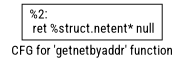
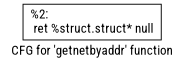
node "%2:": text "ret %struct.netent* null" -> "ret %struct.struct* null"
